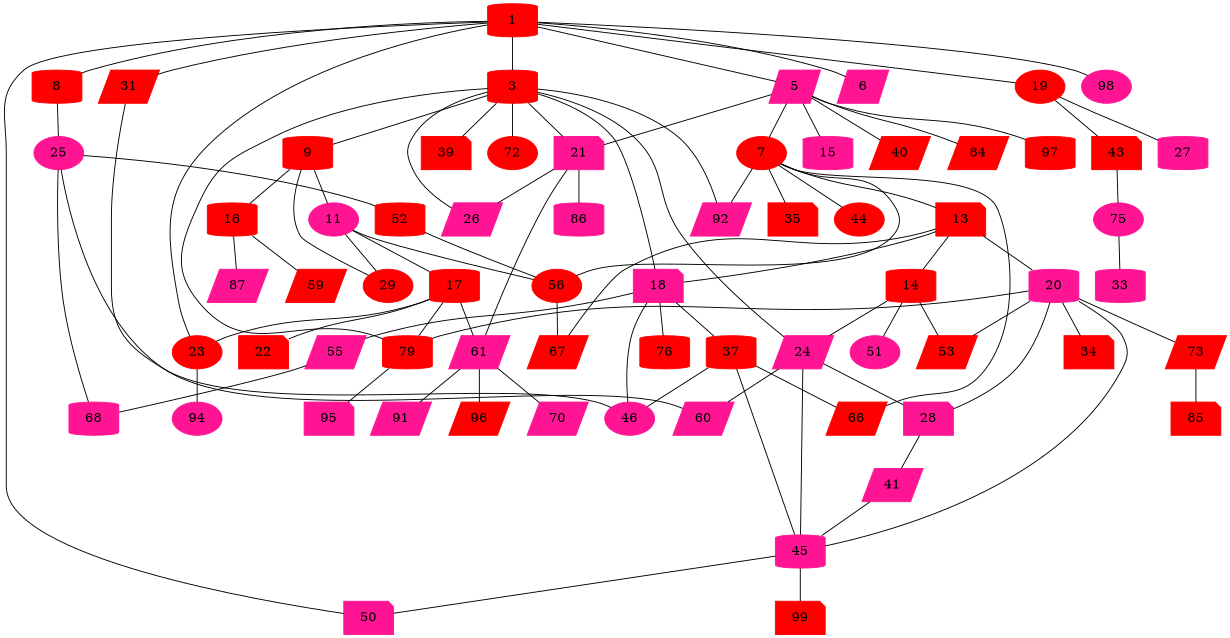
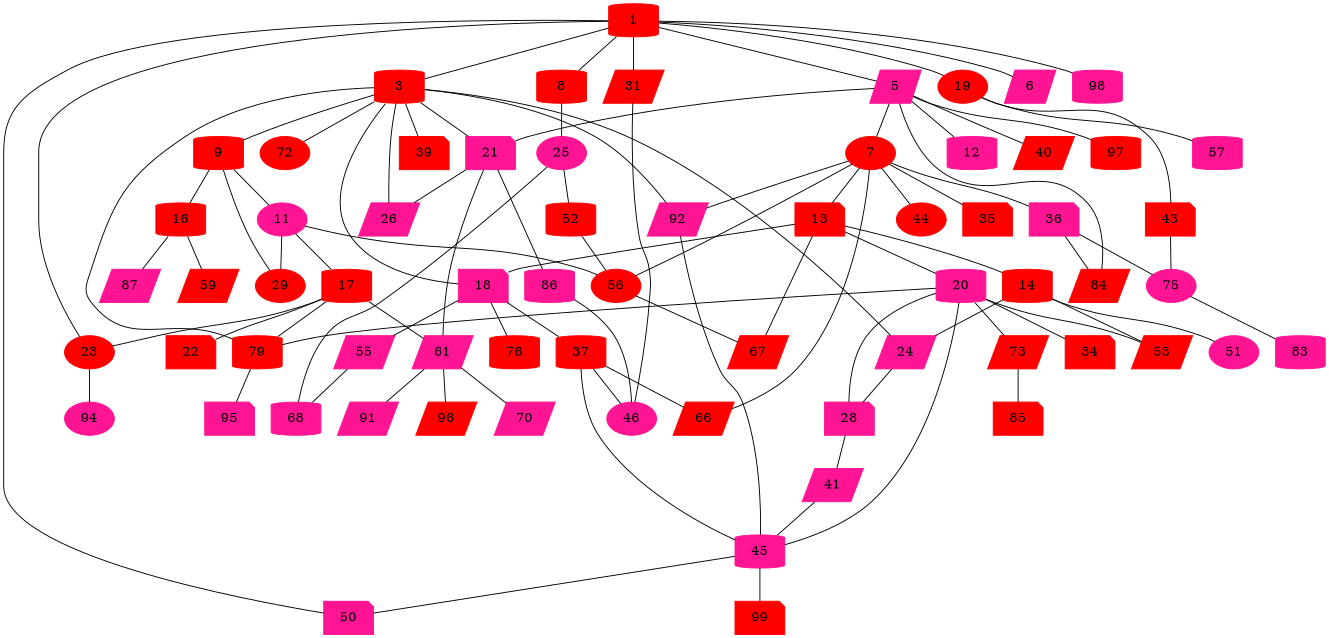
node "98": shape ellipse -> cylinder
node "15": label "15" -> "12"
node "27": label "27" -> "57"
node "36": added
node "33": label "33" -> "83"
edge "18" -- "46": now "86" -- "46"
node "60": removed
edge "24" -- "45": now "92" -- "45"
